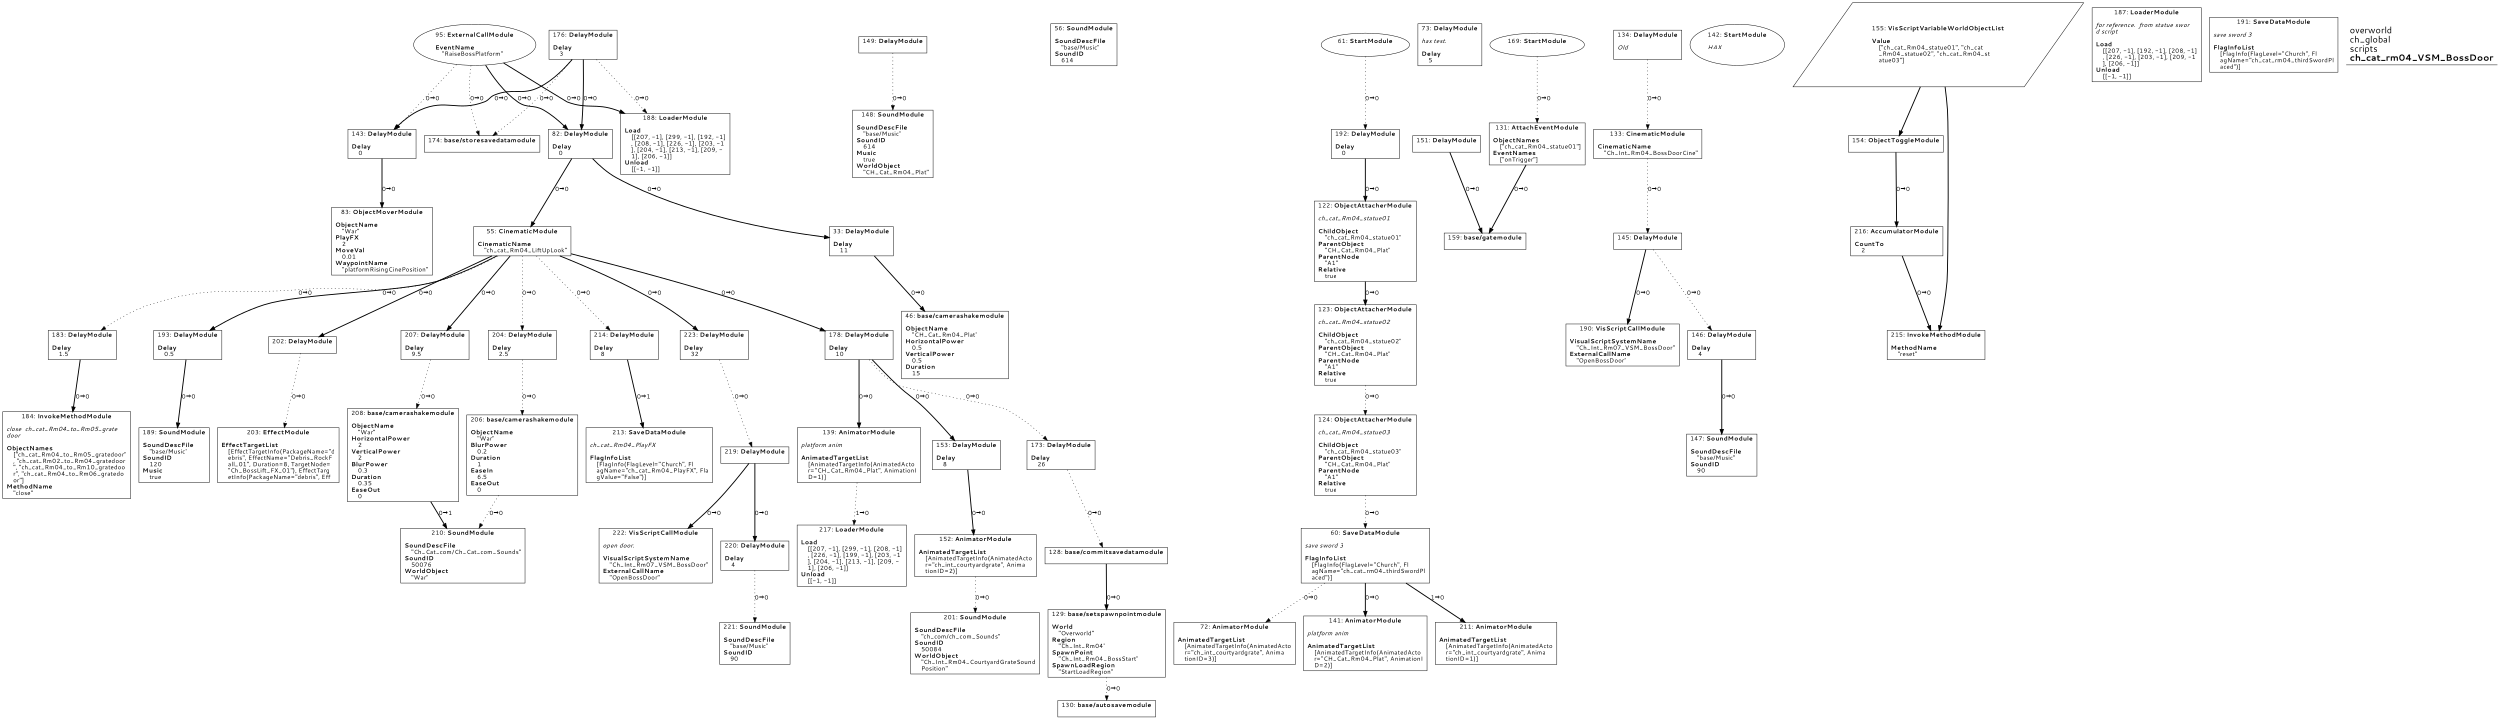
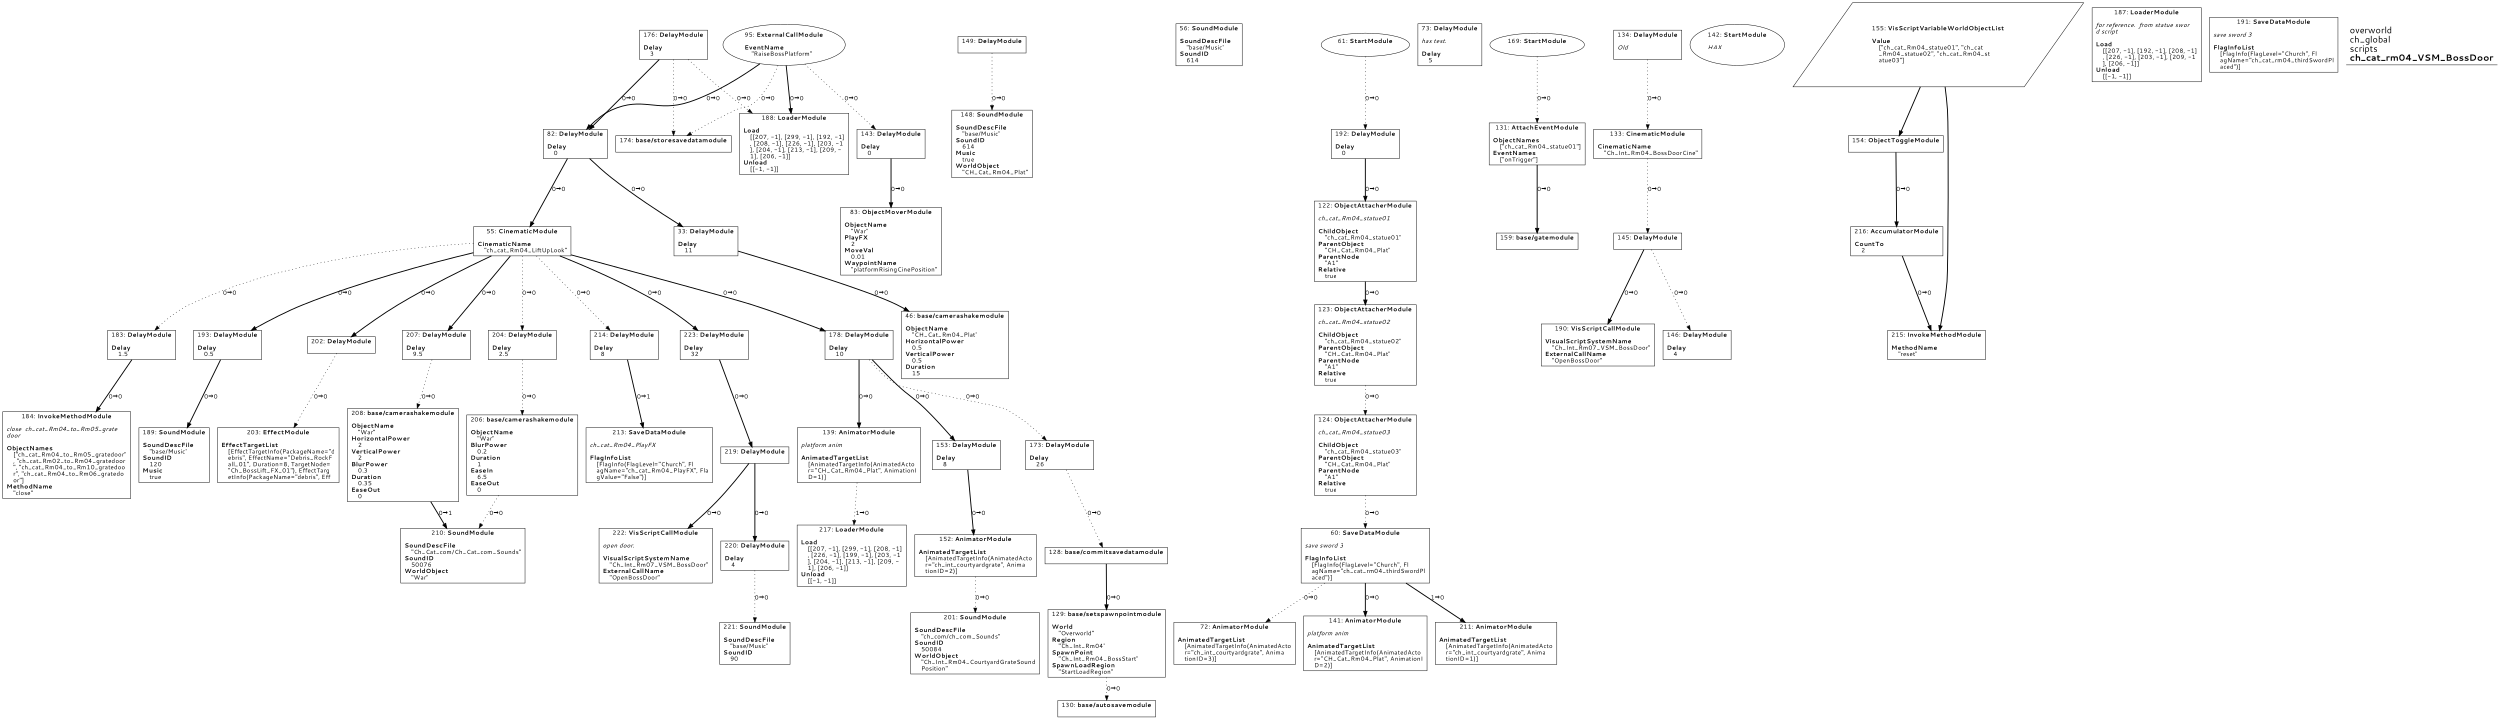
edge "176:" -> "143:": removed, label "0→0"
node "151:": removed
edge "223:" -> "219:": style dotted -> bold
node "147:": removed
